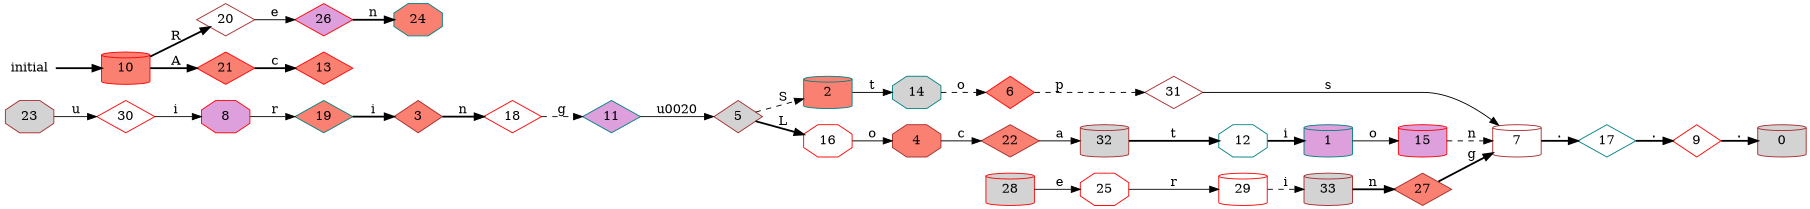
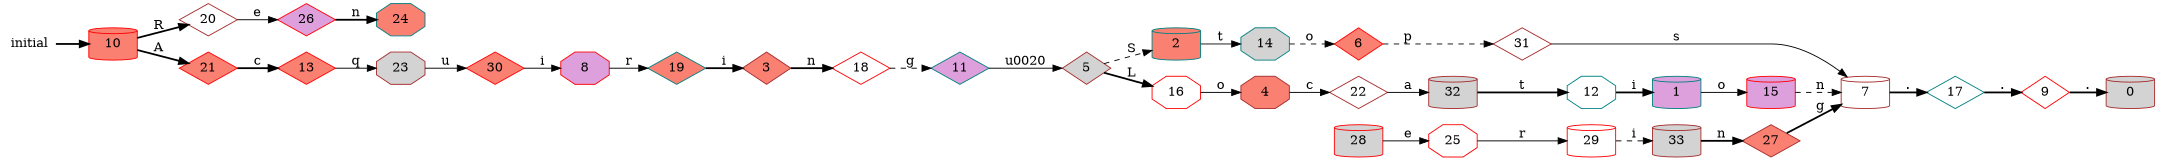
edge "13" -> "23": added, label "q"
node "30": fillcolor white -> salmon
node "22": fillcolor salmon -> white
